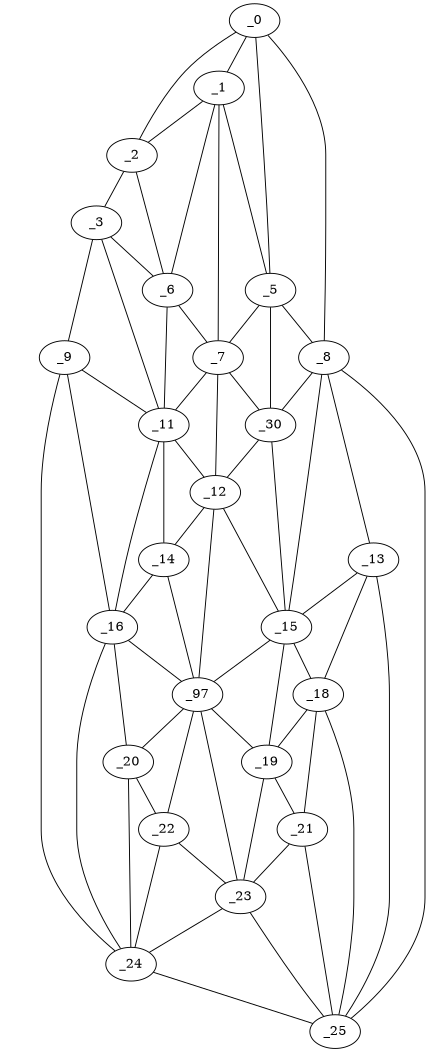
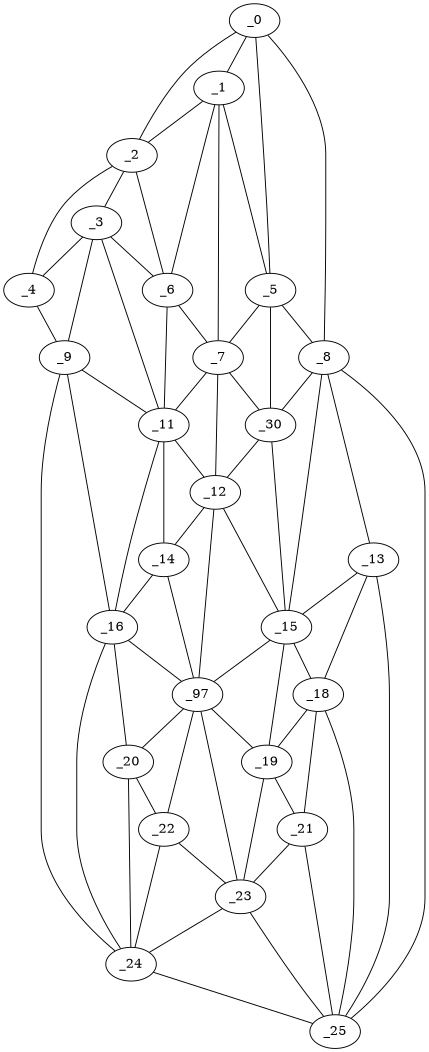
node "_4": added
